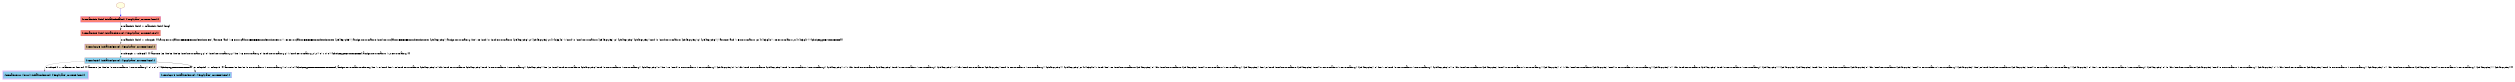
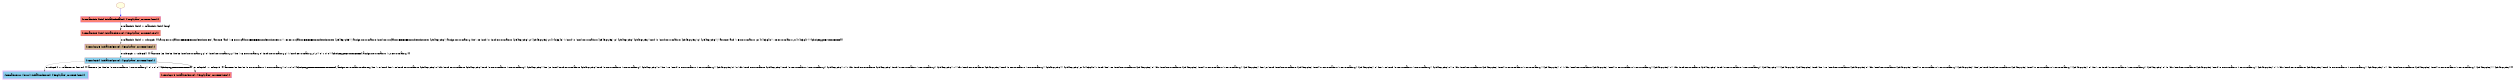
node "{0=__loc_79  initialized=true} {(ExplState), mutex={0=0}}": fillcolor skyblue -> salmon
